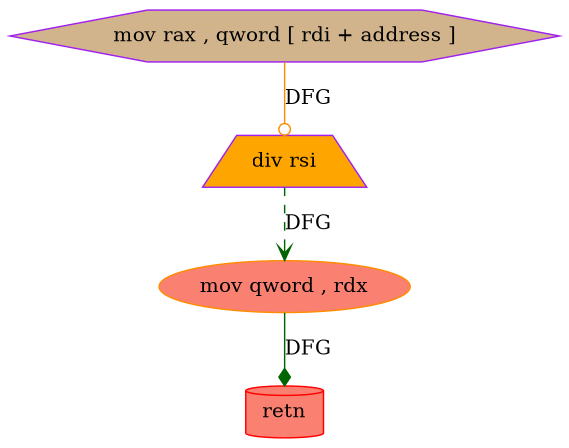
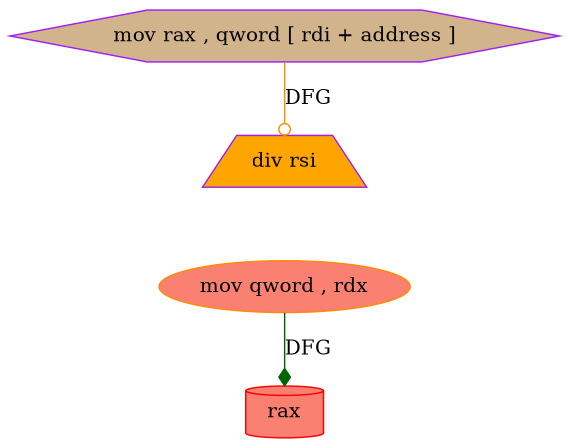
edge "div rsi" -> "mov qword , rdx": removed, label "DFG"
node "retn": label "retn" -> "rax"
